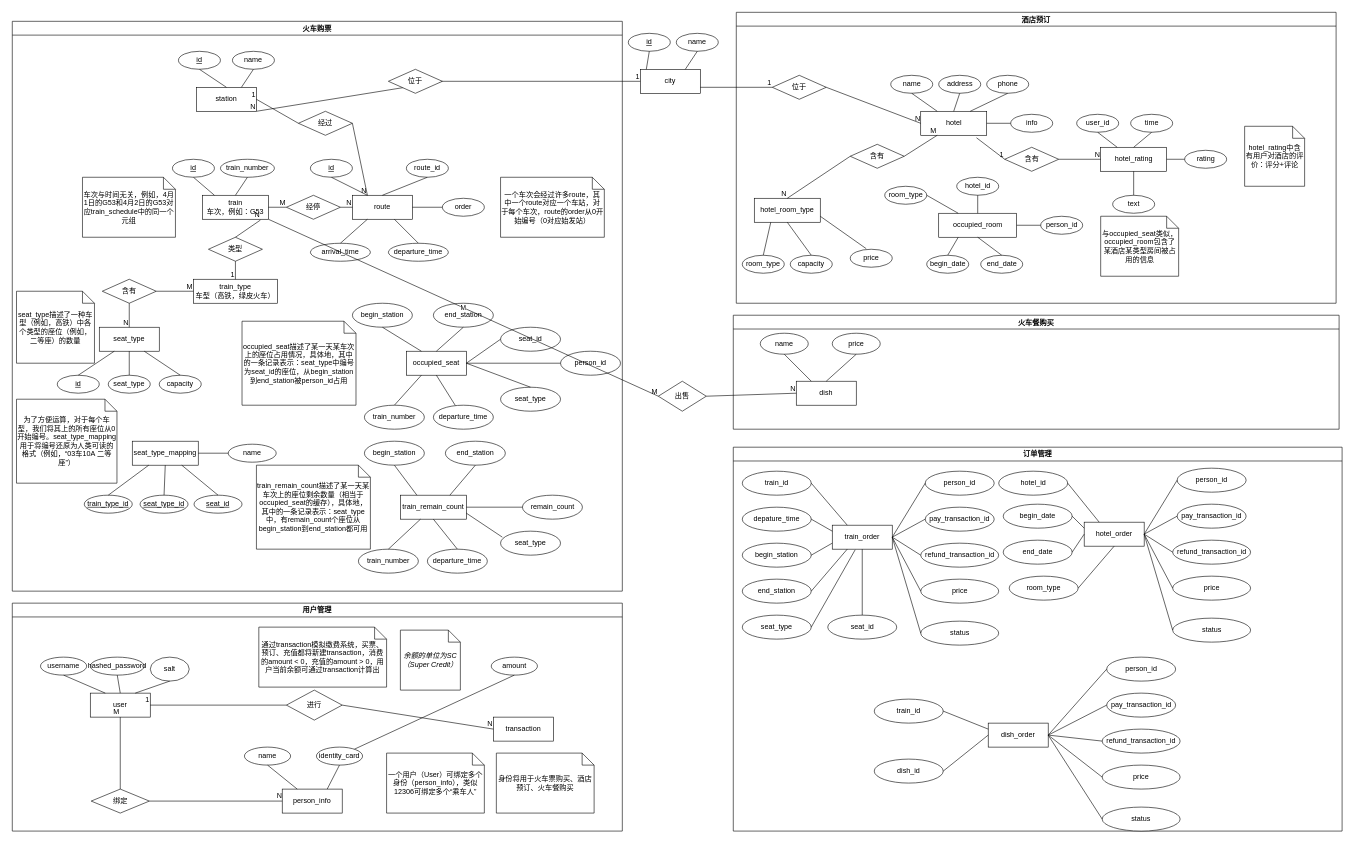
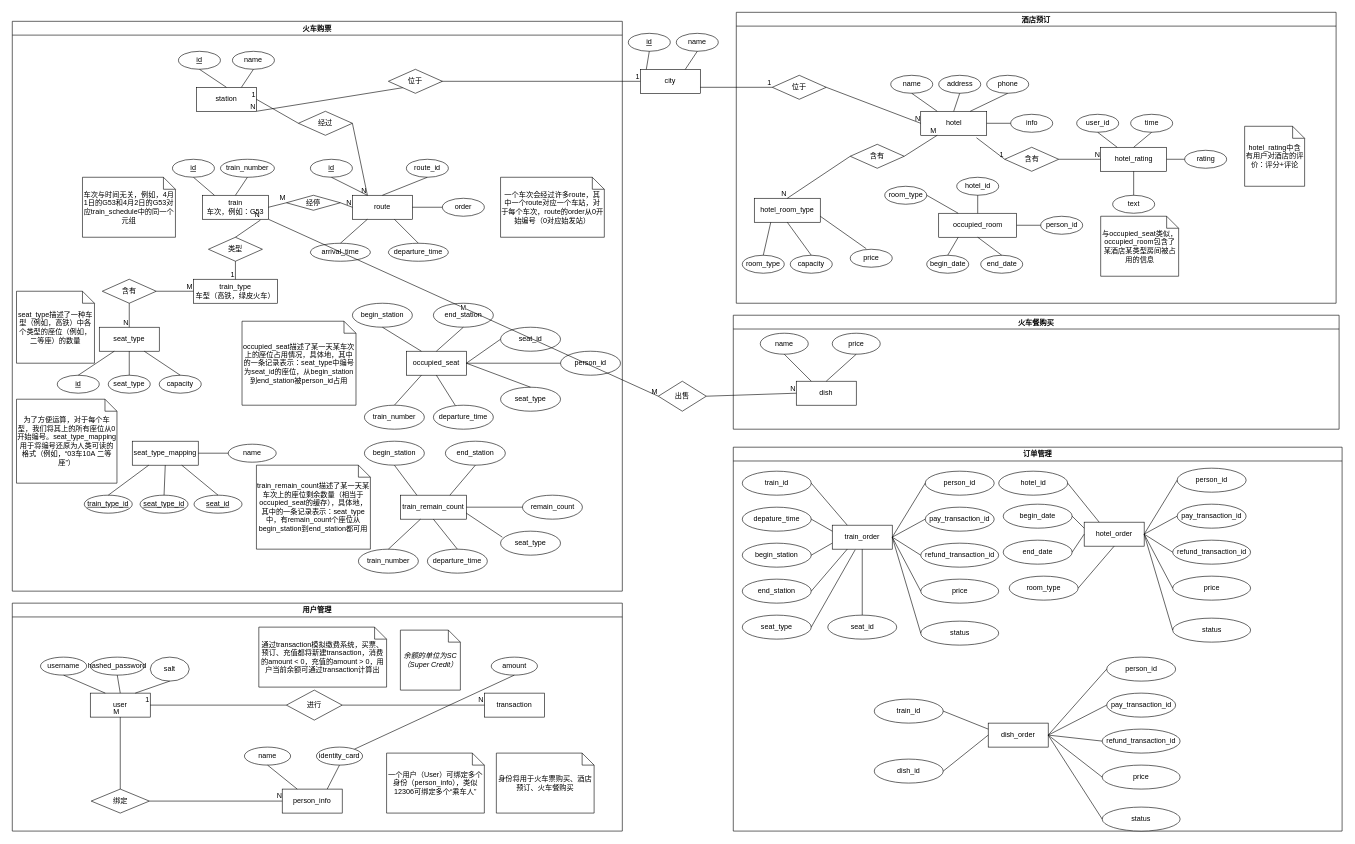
node "经停": size 54x24 -> 54x15
node "transaction": moved (524, 729) -> (515, 705)
